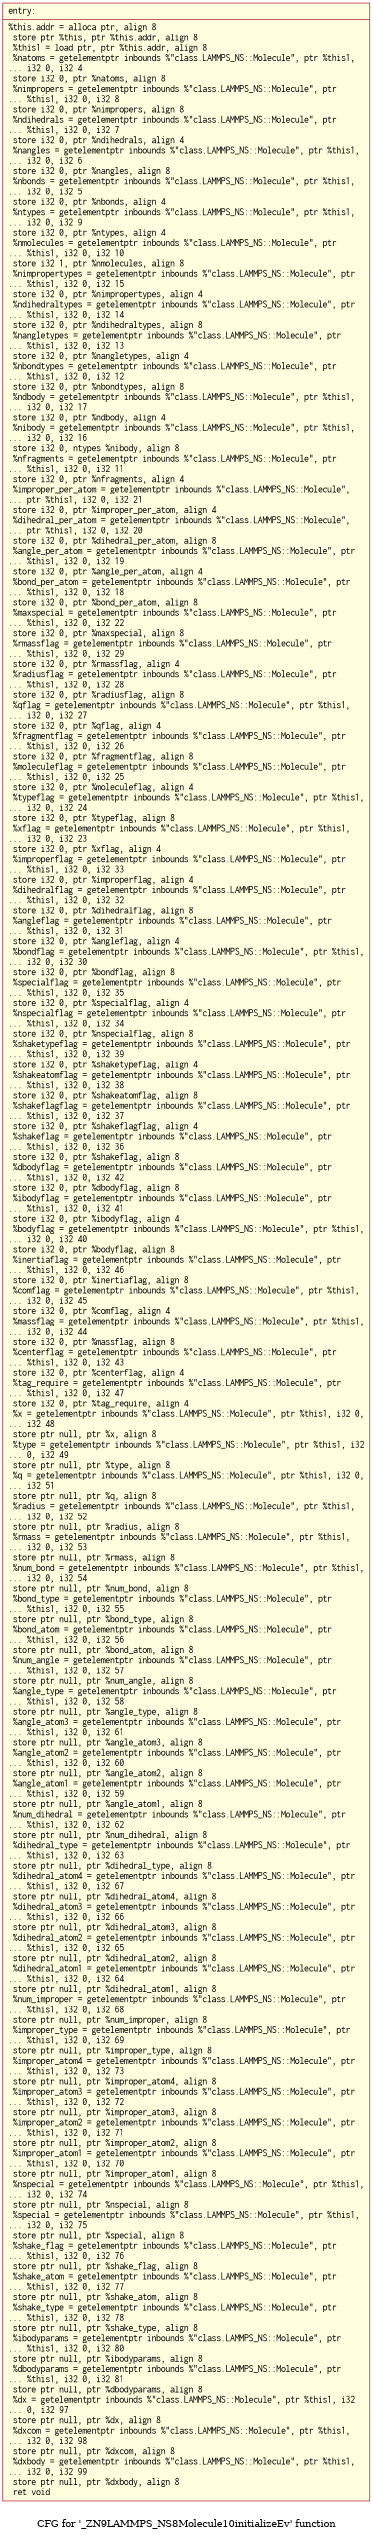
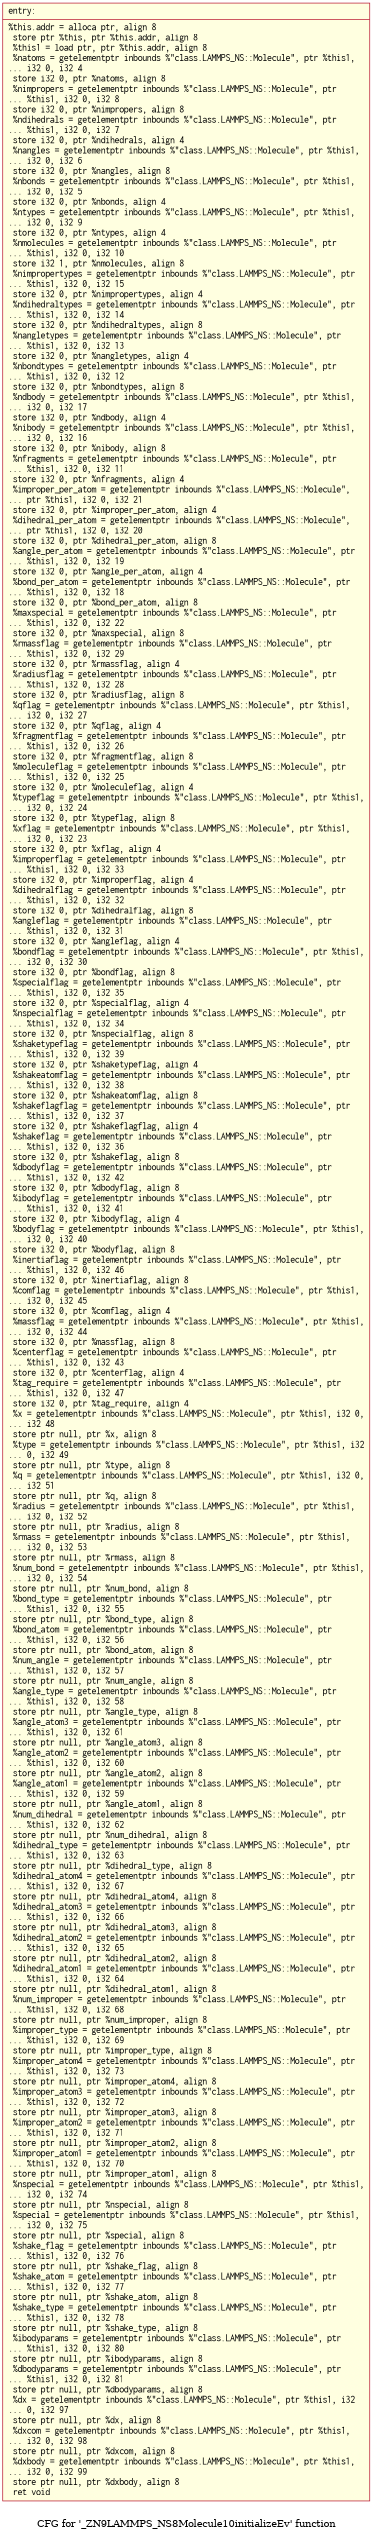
node "entry:": text "store i32 0, ntypes %nibody, align 8" -> "store i32 0, ptr %nibody, align 8"
